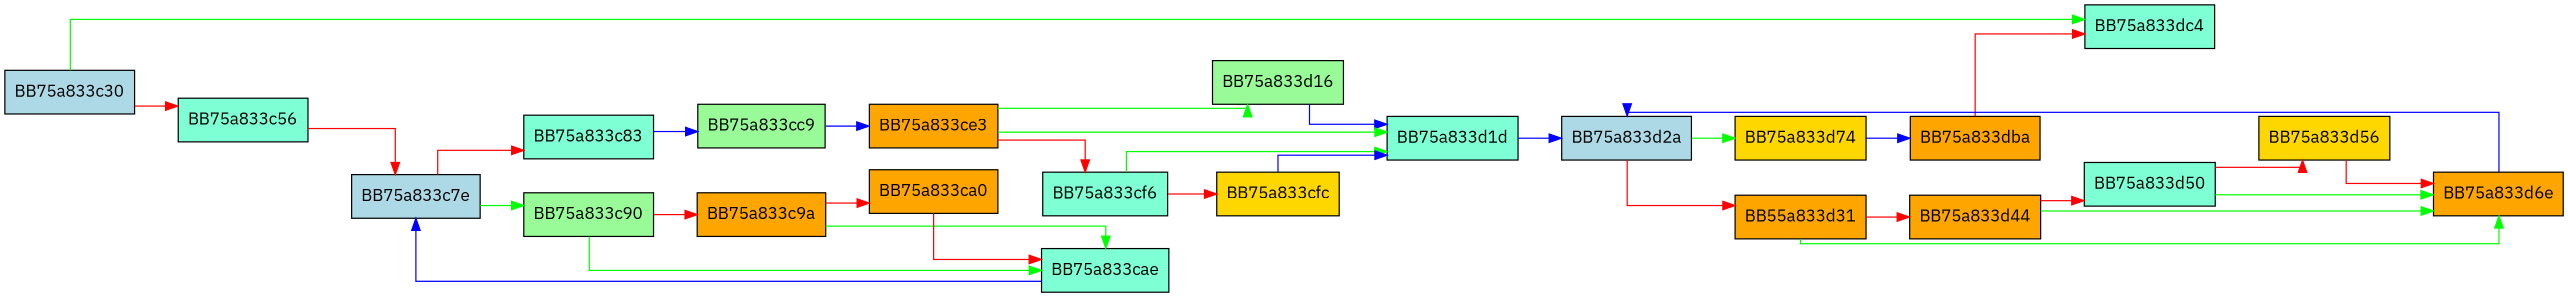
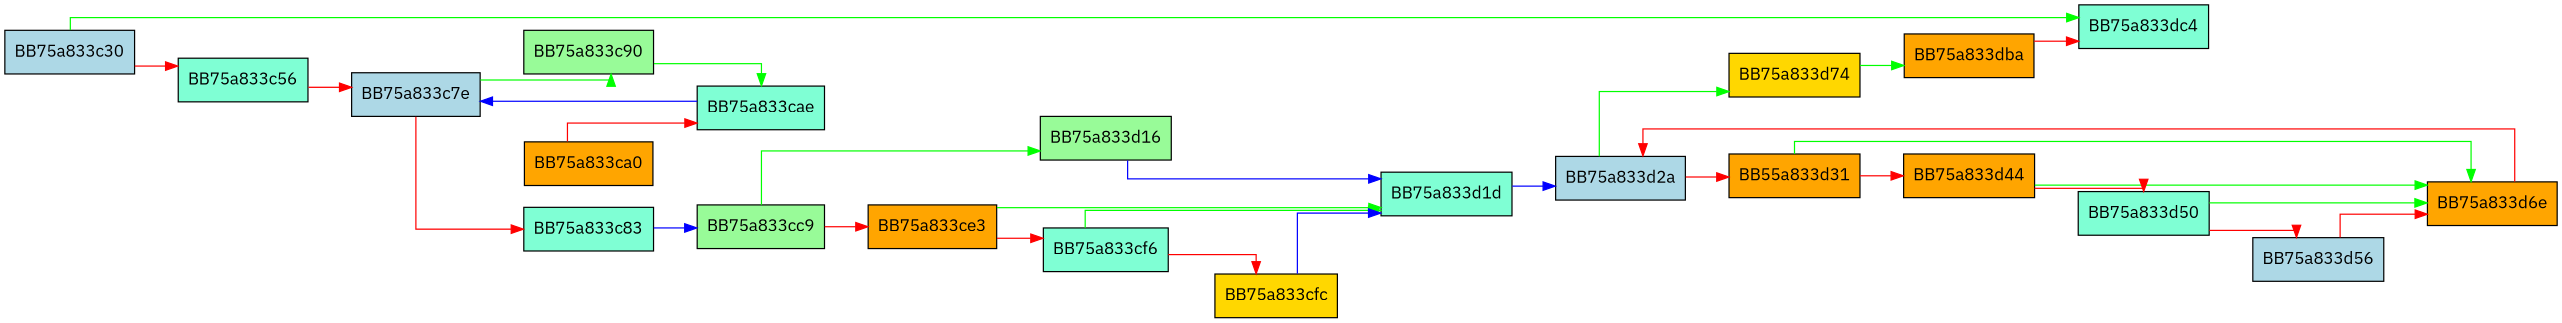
edge "BB75a833ce3" -> "BB75a833d16": now "BB75a833cc9" -> "BB75a833d16"
edge "BB75a833d6e" -> "BB75a833d2a": color blue -> red
edge "BB75a833cc9" -> "BB75a833ce3": color blue -> red
edge "BB75a833d74" -> "BB75a833dba": color blue -> green
node "BB75a833d56": fillcolor gold -> lightblue
node "BB75a833c9a": removed
